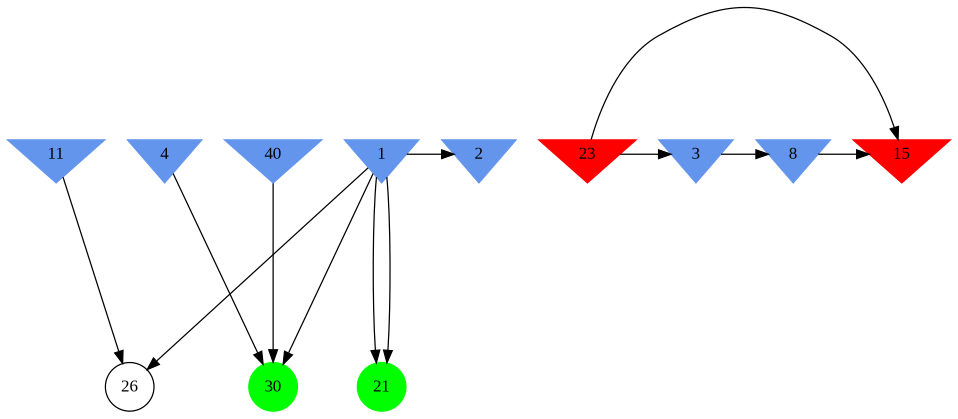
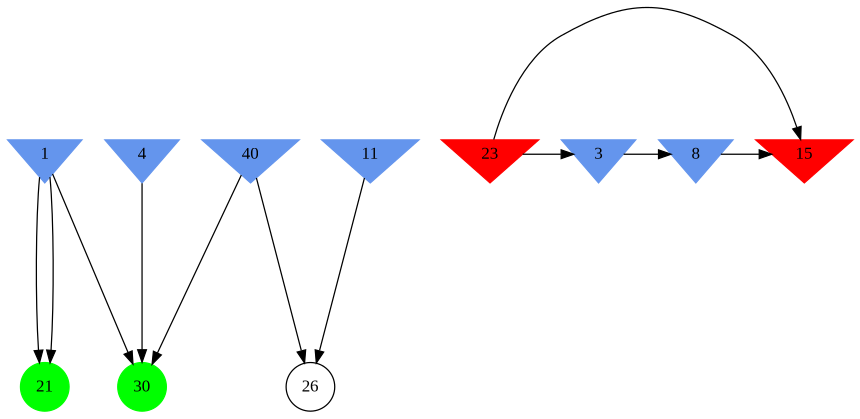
node "2": removed
edge "1" -> "26": now "40" -> "26"
